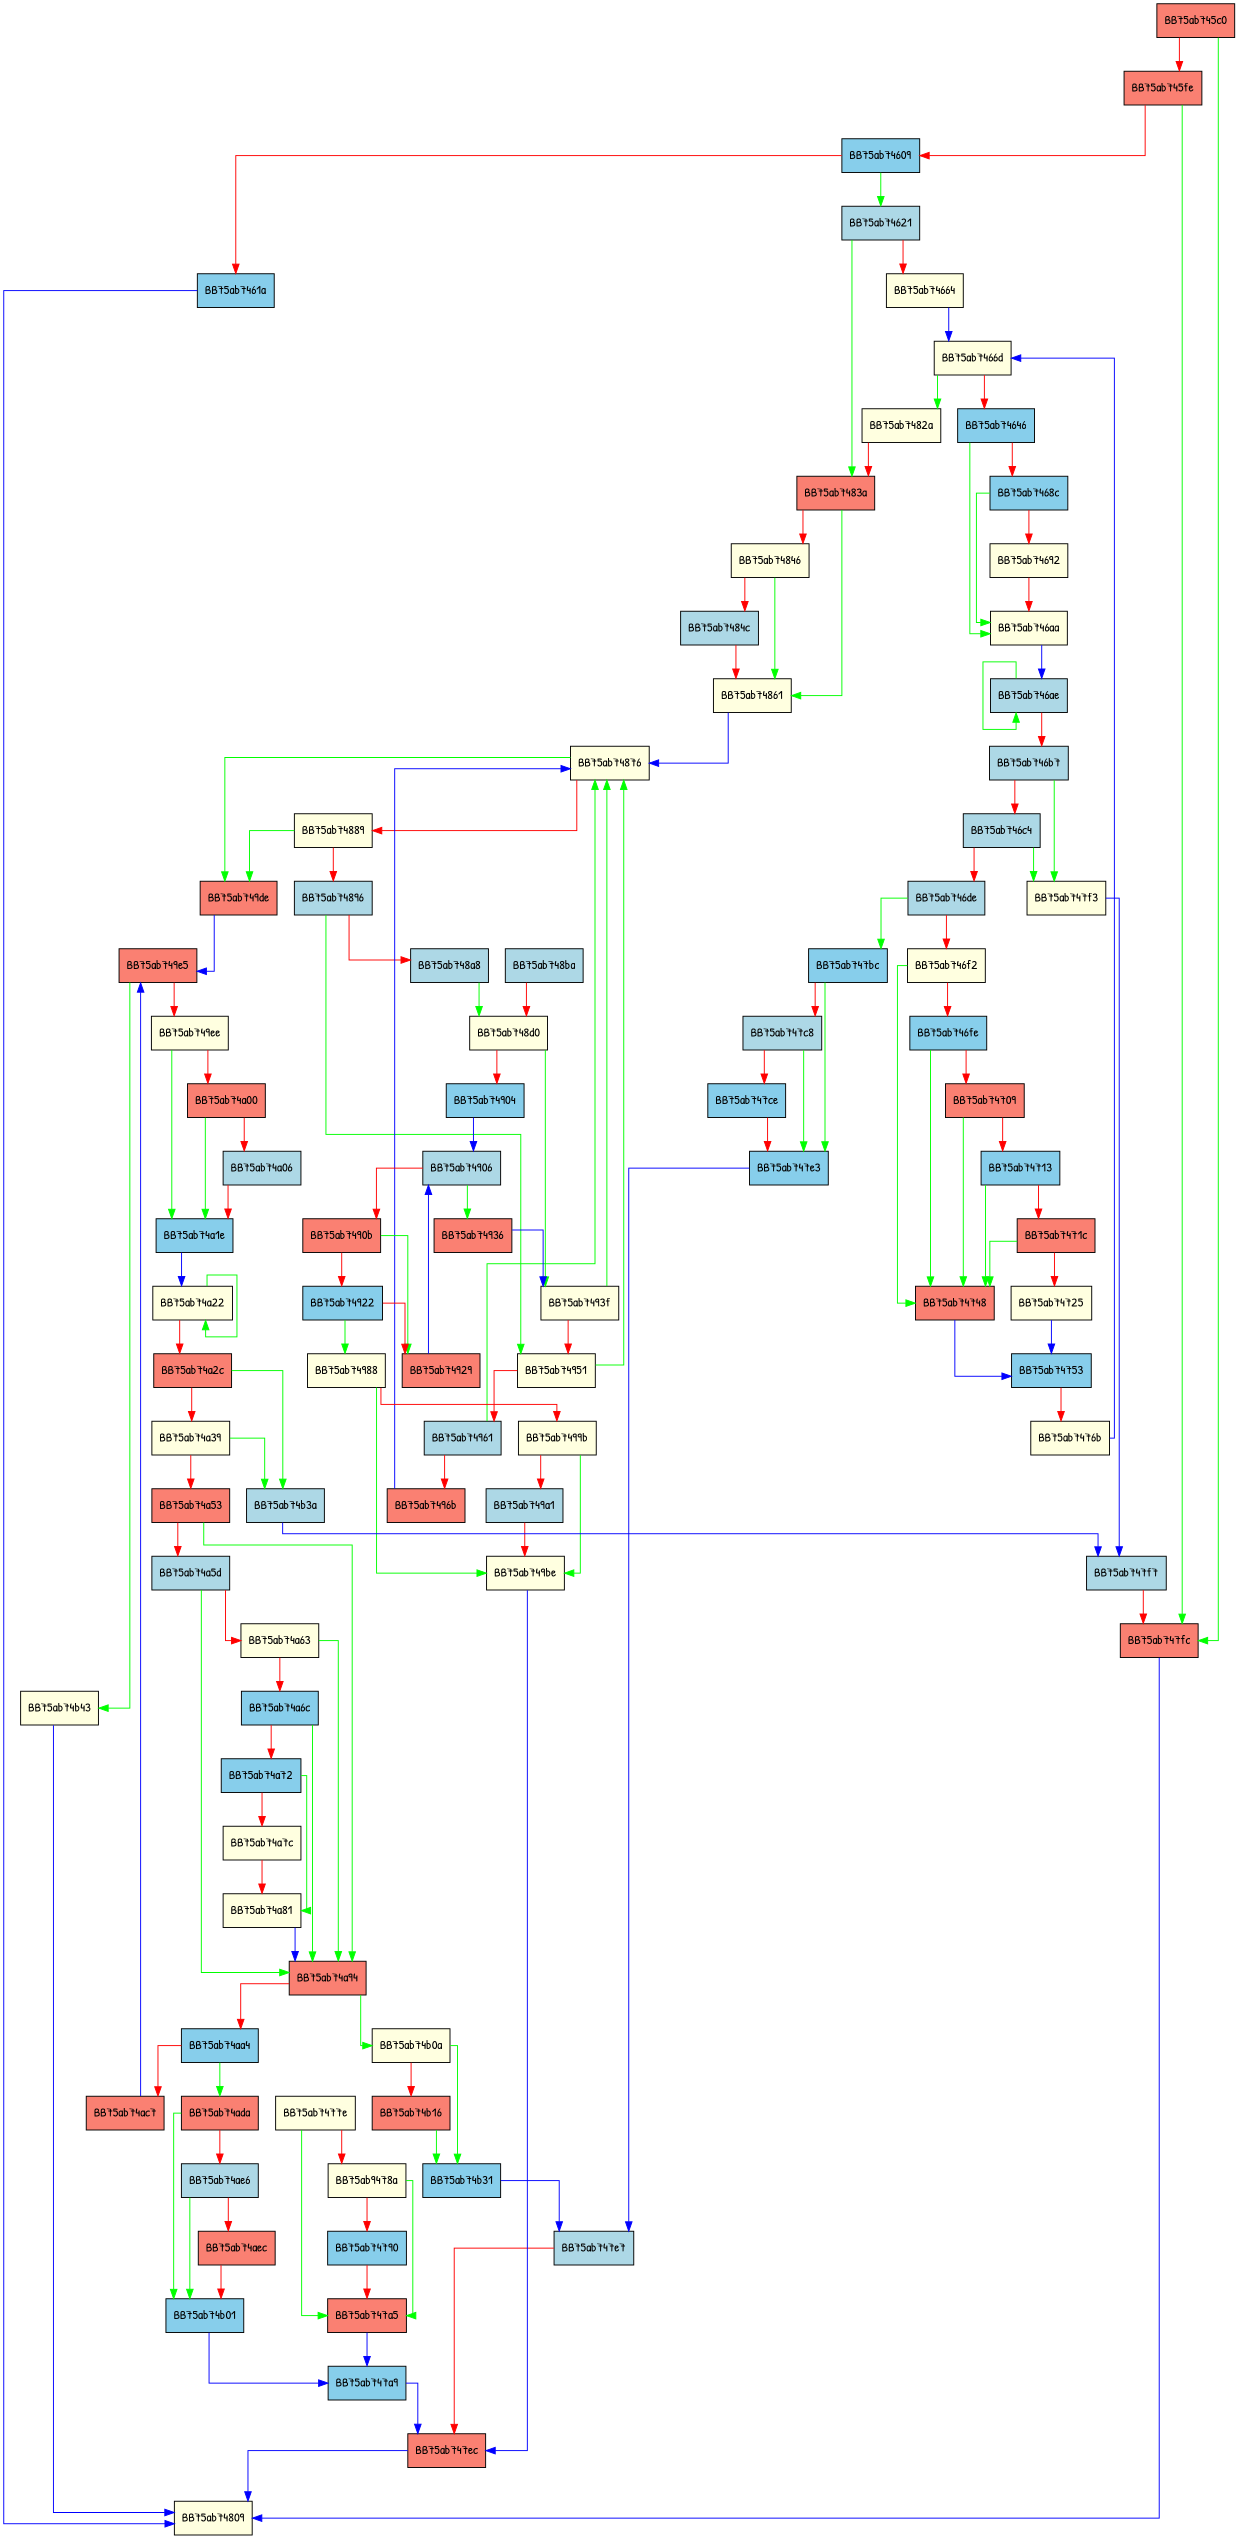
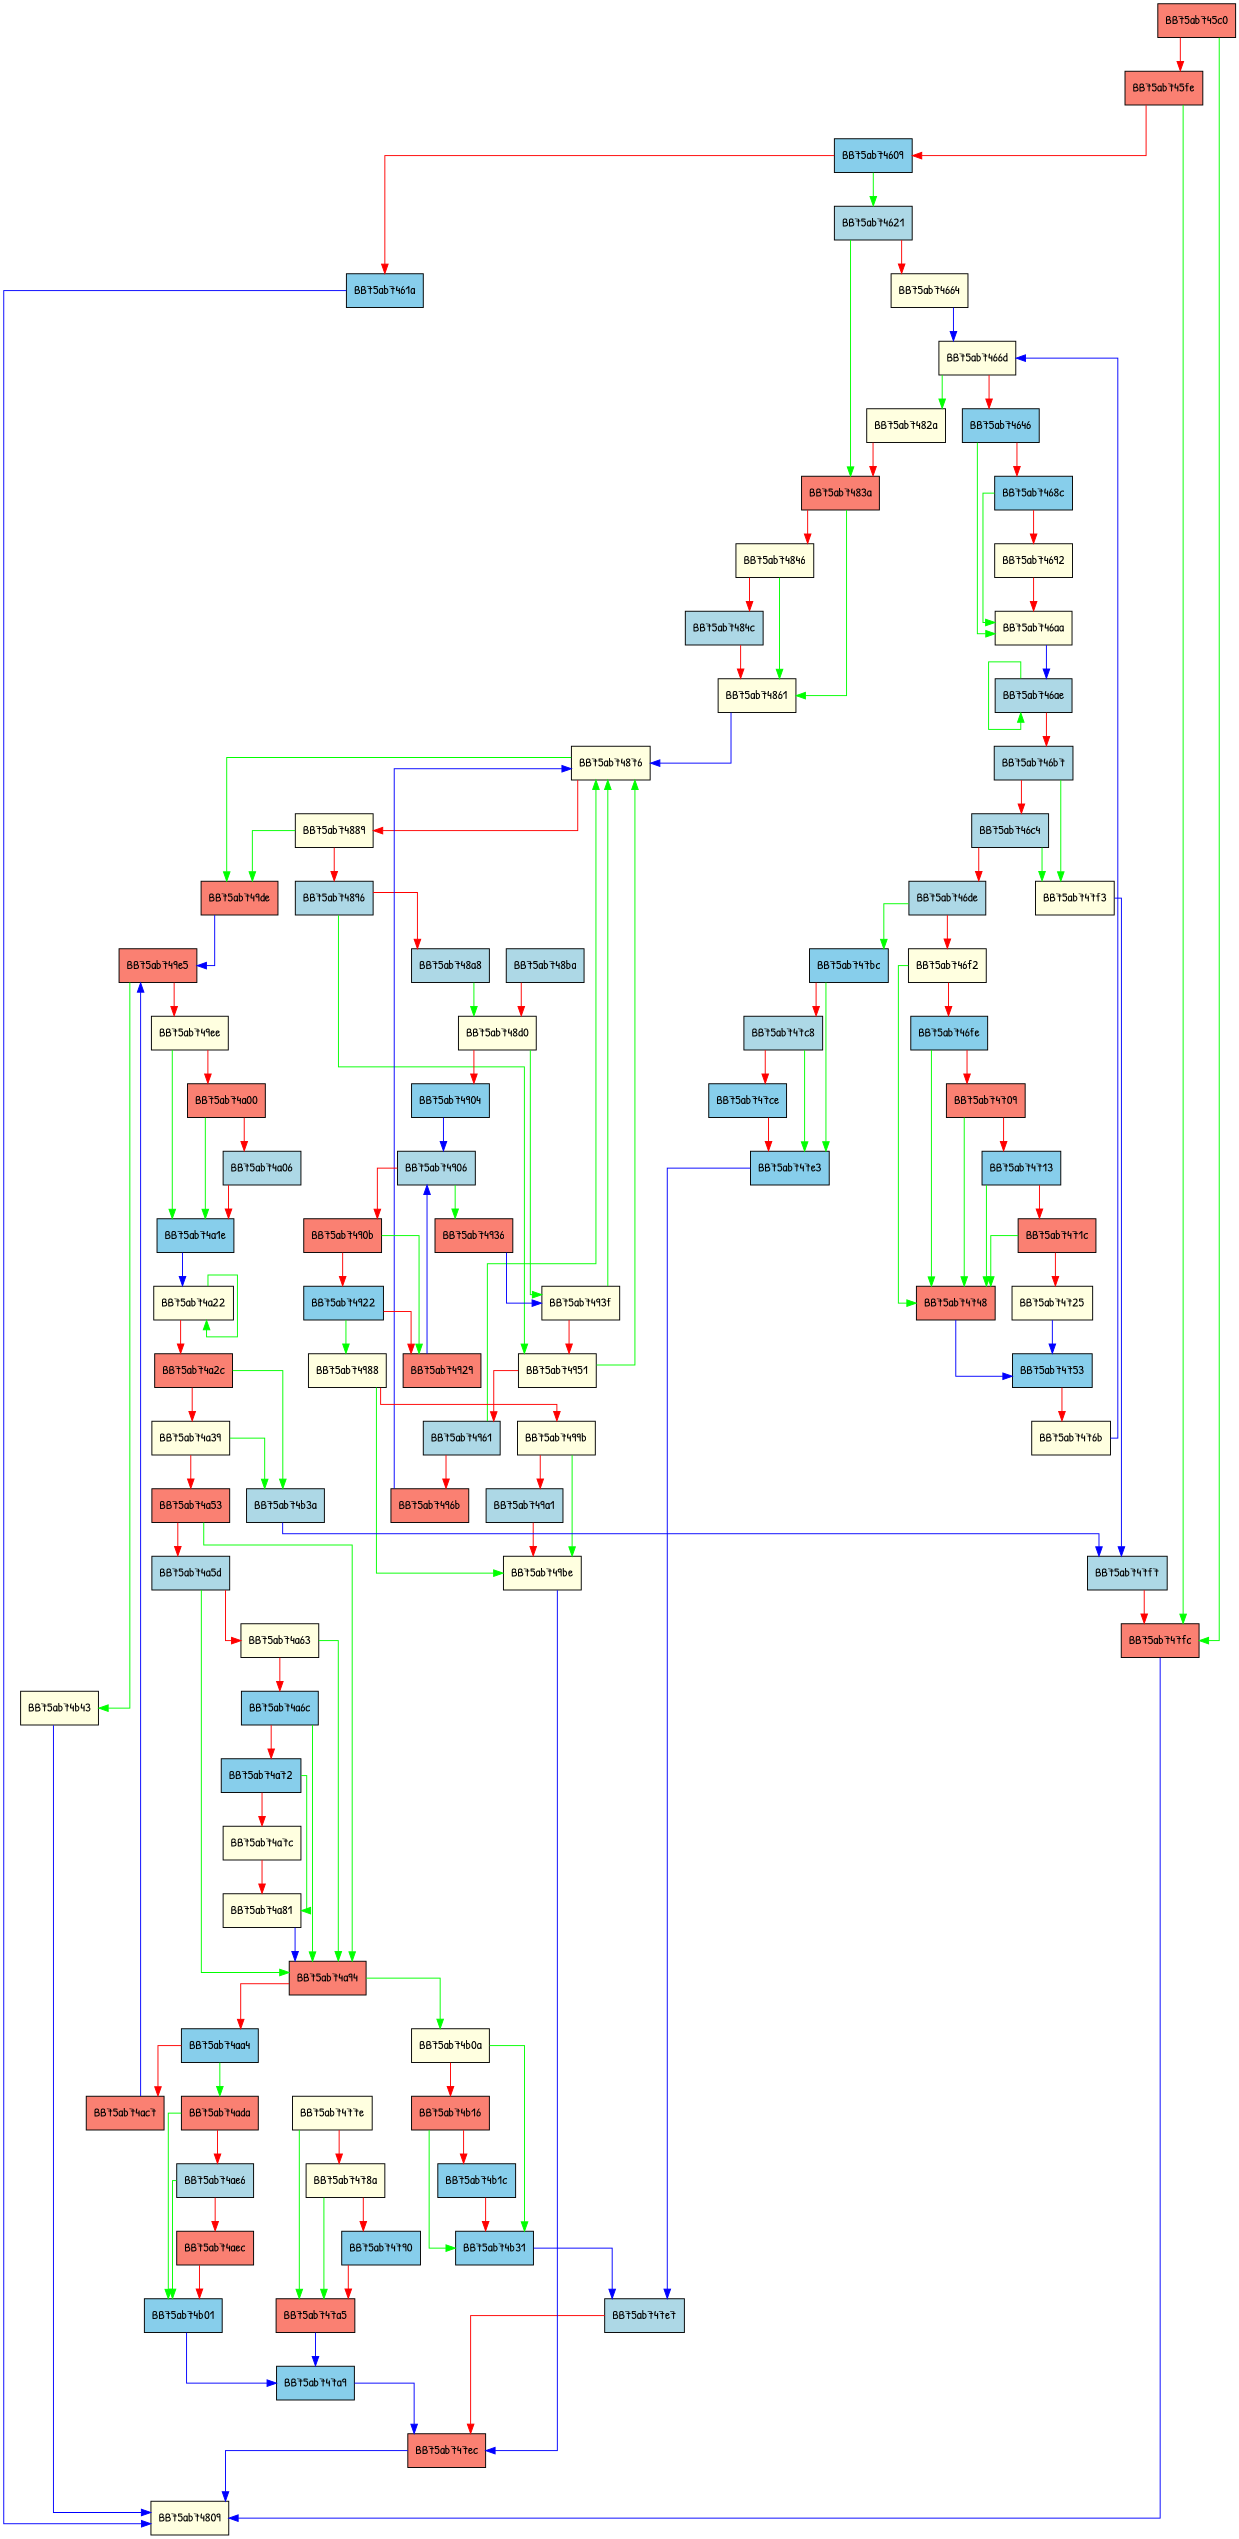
node "BB75ab9478a": label "BB75ab9478a" -> "BB75ab7478a"
node "BB75ab74b1c": added
